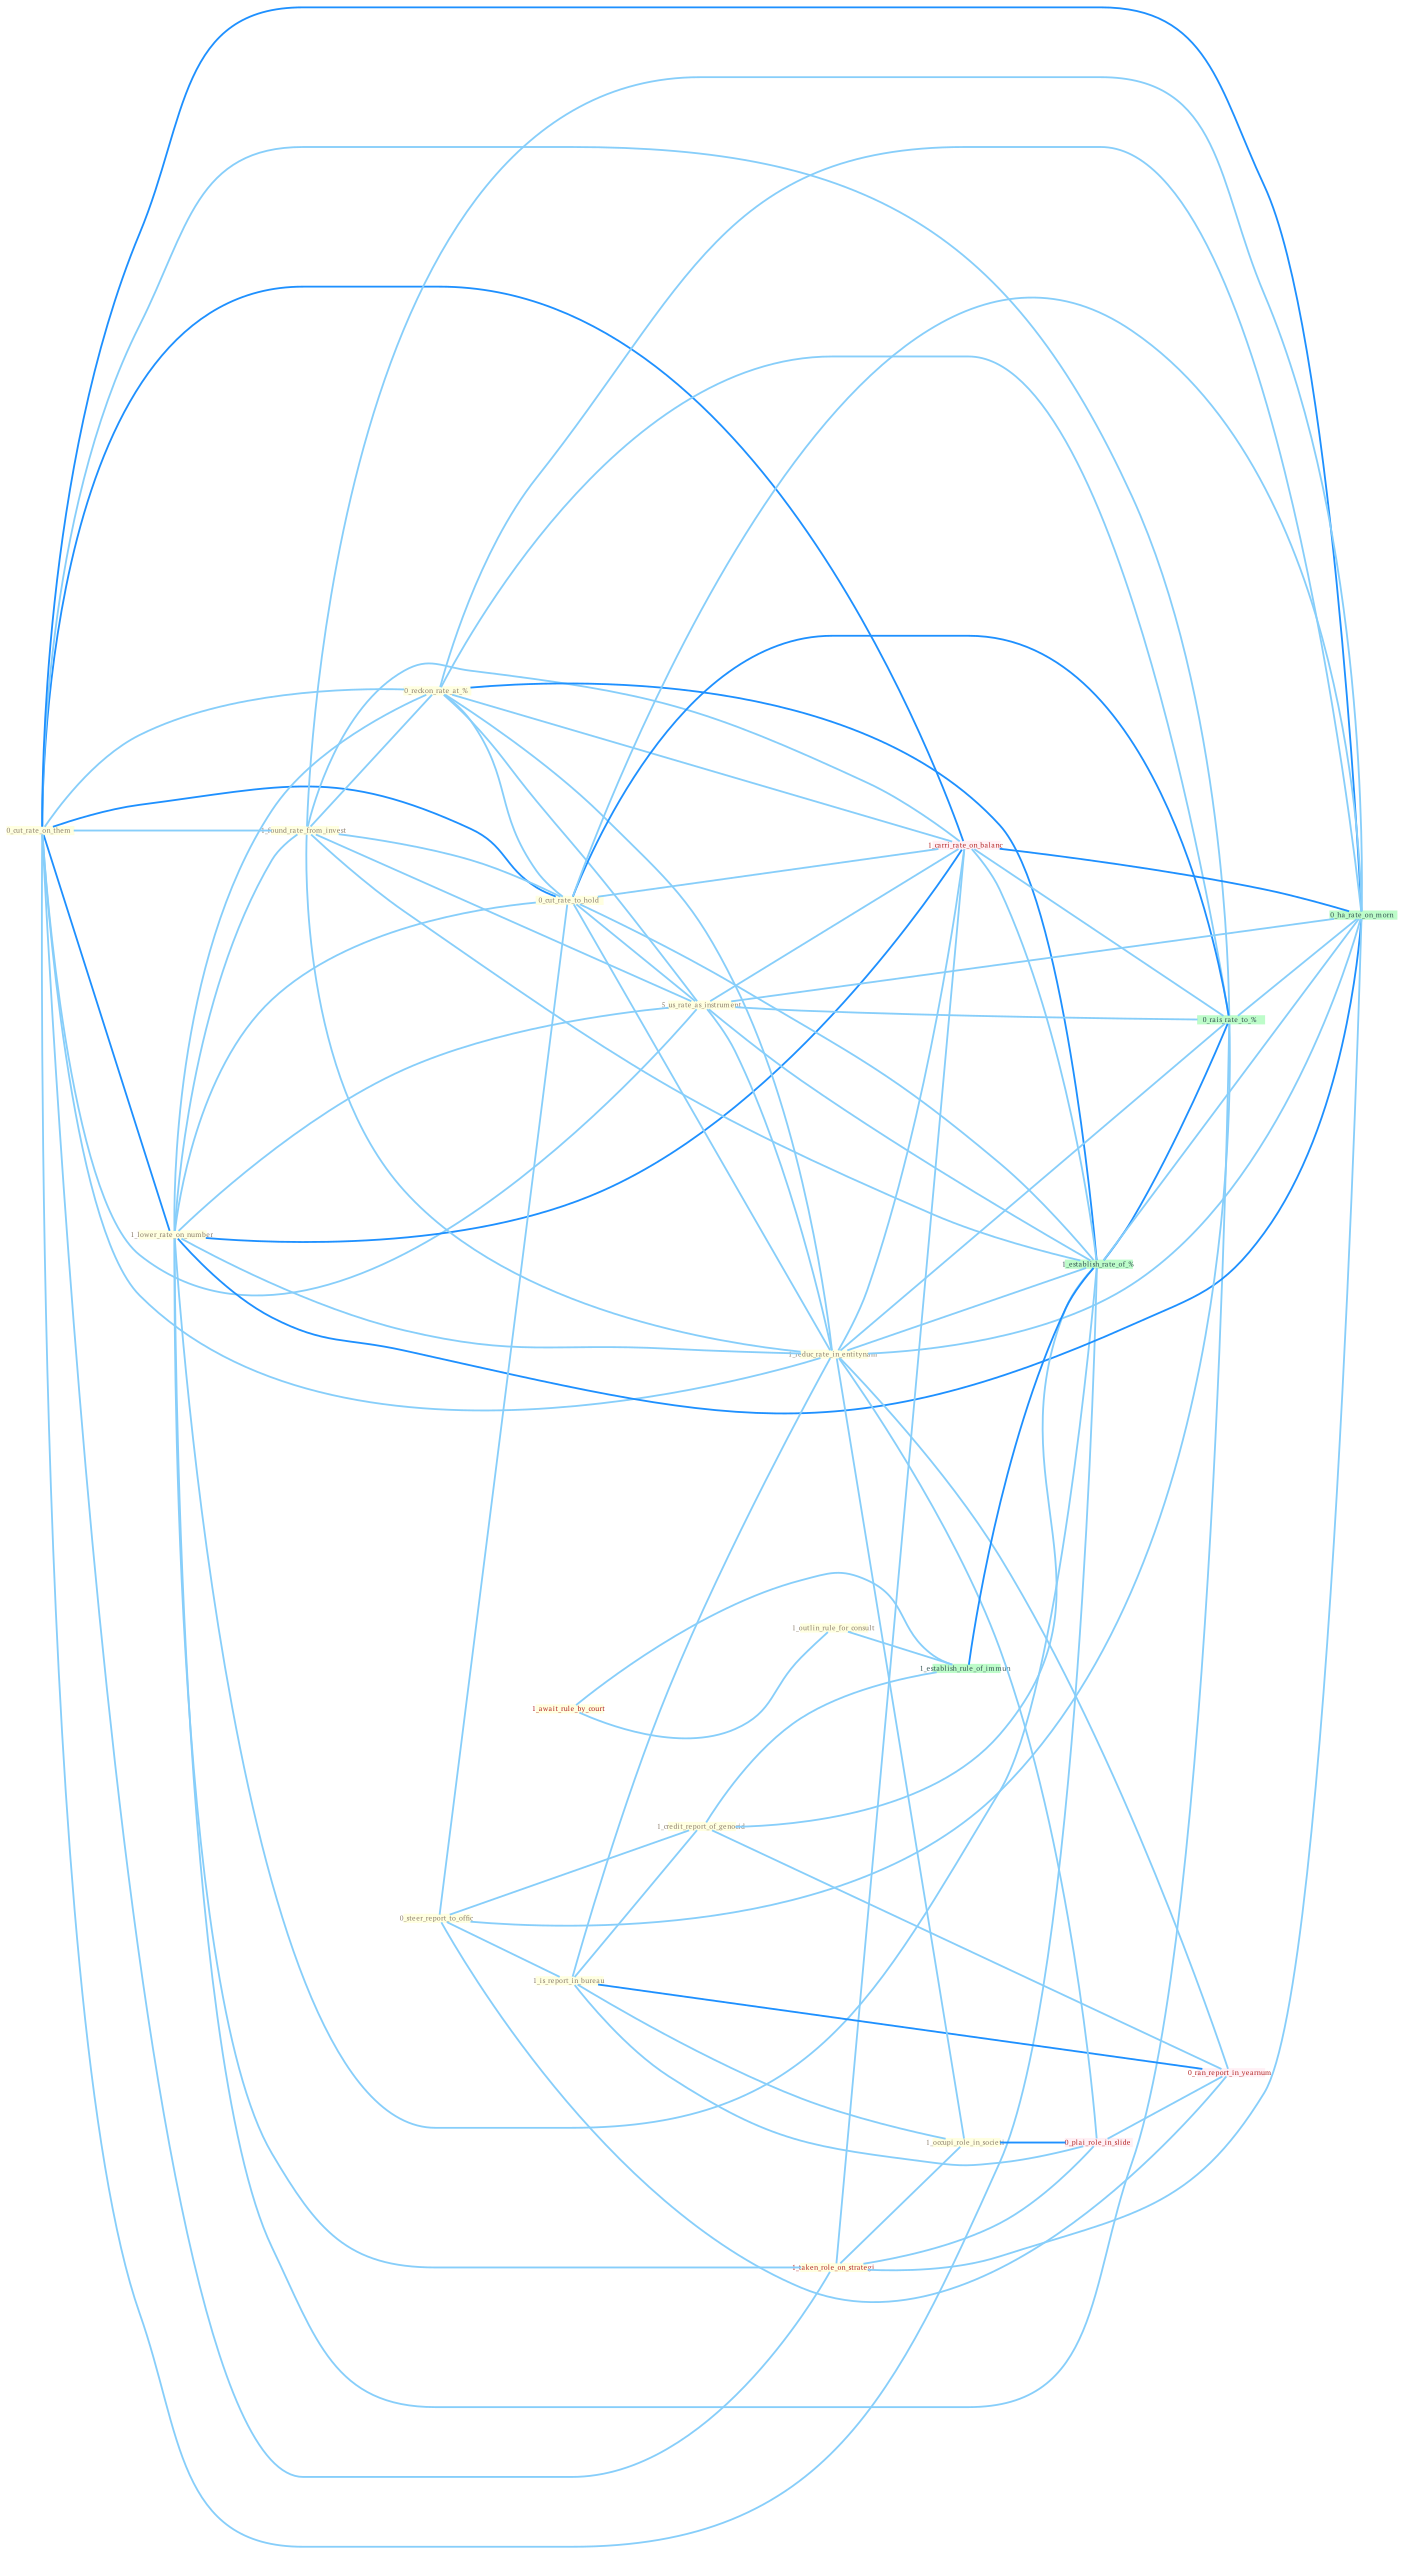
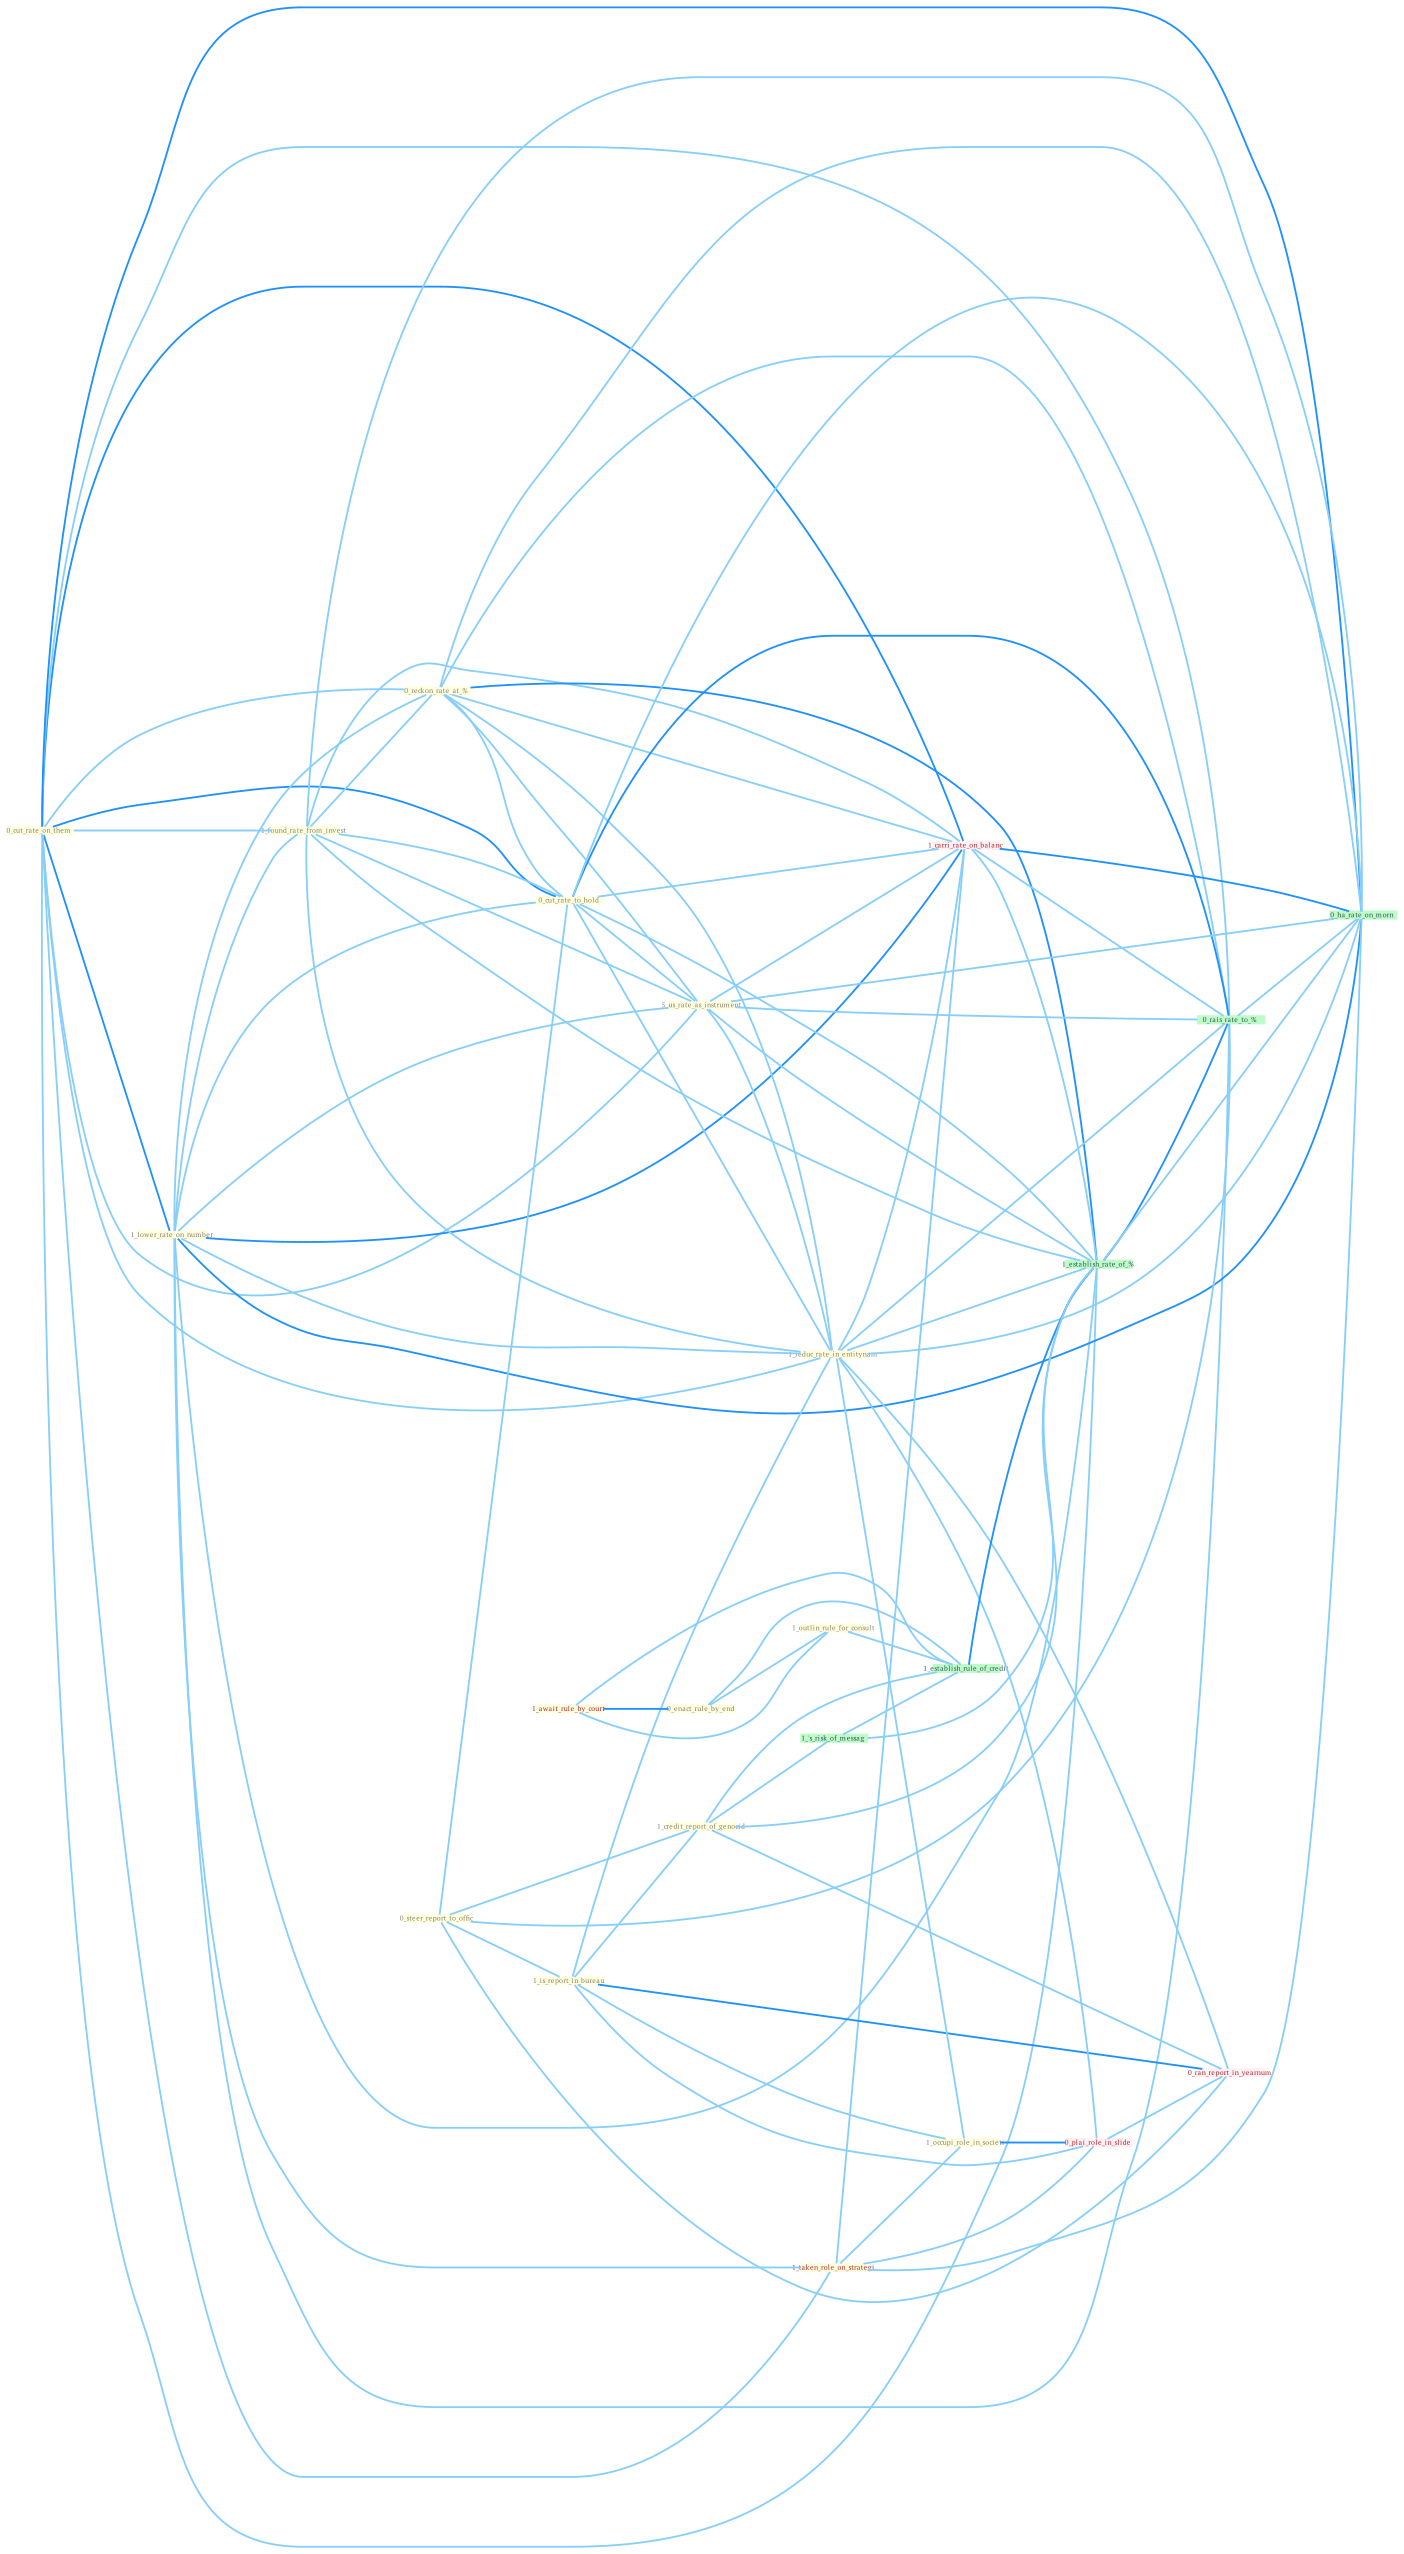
node "1_establish_rule_of_immun": label "1_establish_rule_of_immun" -> "1_establish_rule_of_credit"
node "0_enact_rule_by_end": added
node "1_'s_risk_of_messag": added
